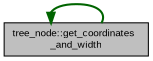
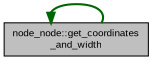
node "tree_node::get_coordinates _and_width": label "tree_node::get_coordinates _and_width" -> "node_node::get_coordinates _and_width"
